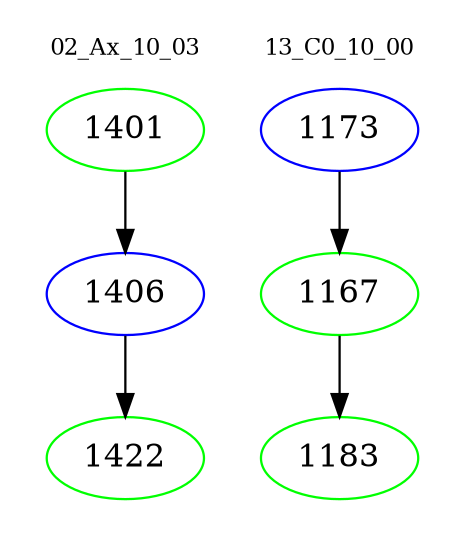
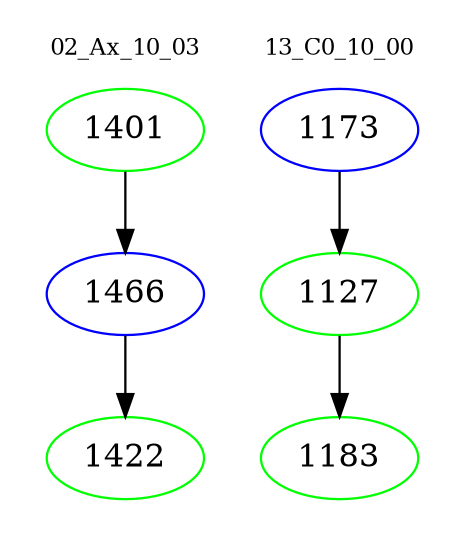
node "1406": label "1406" -> "1466"
node "1167": label "1167" -> "1127"
